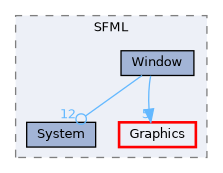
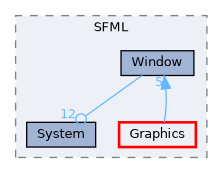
edge "Window" -> "Graphics": reversed
